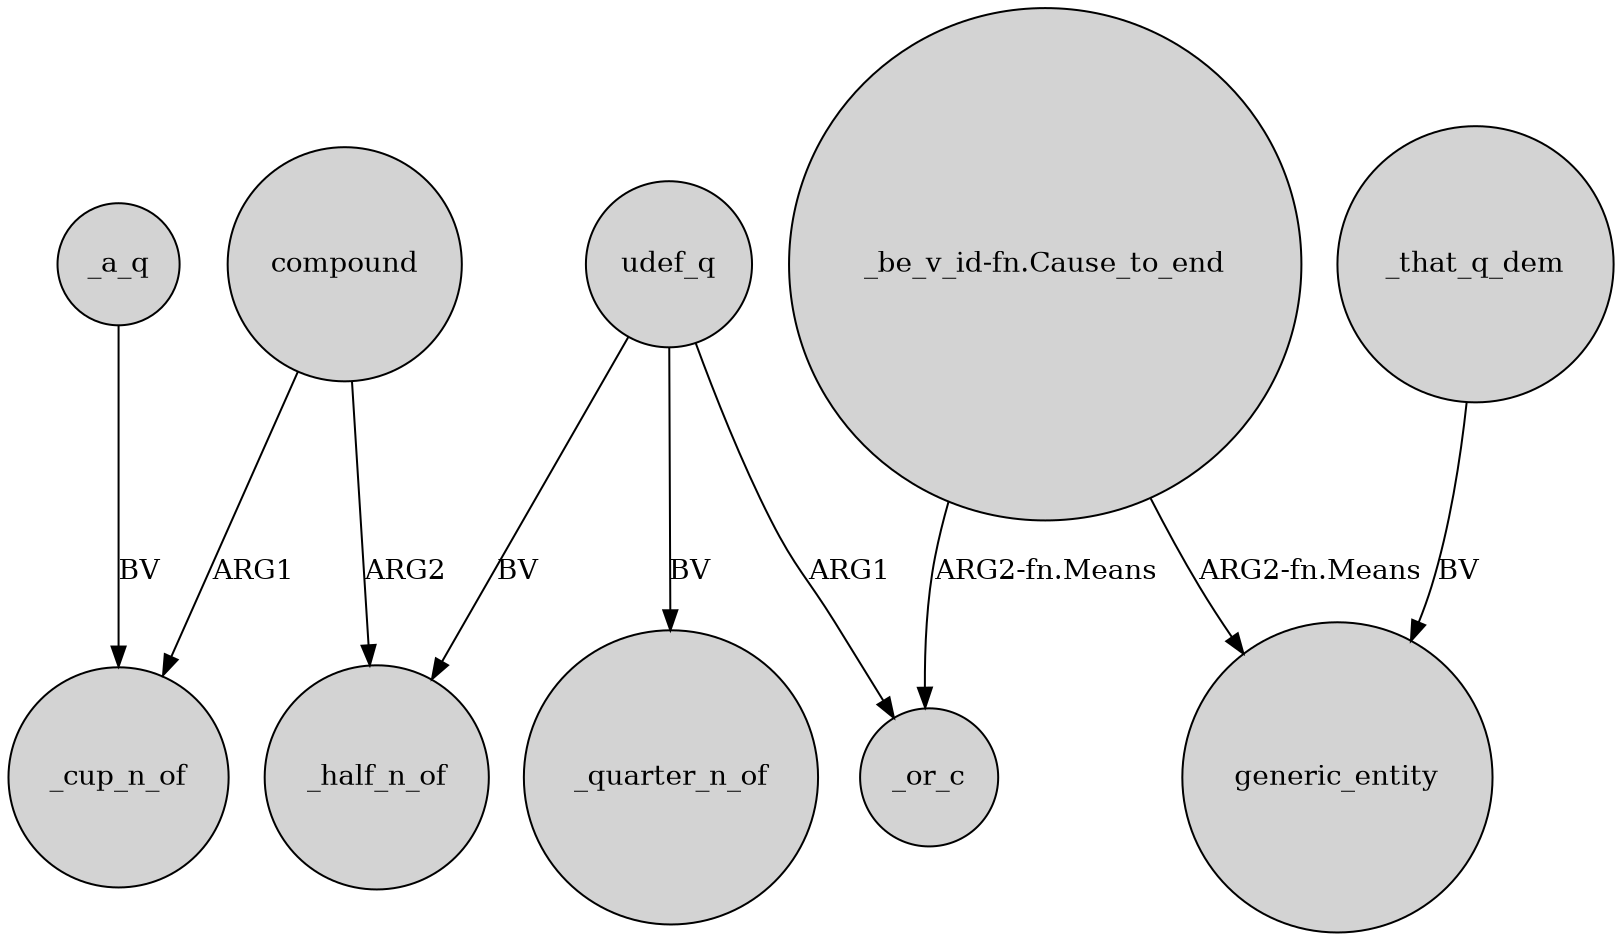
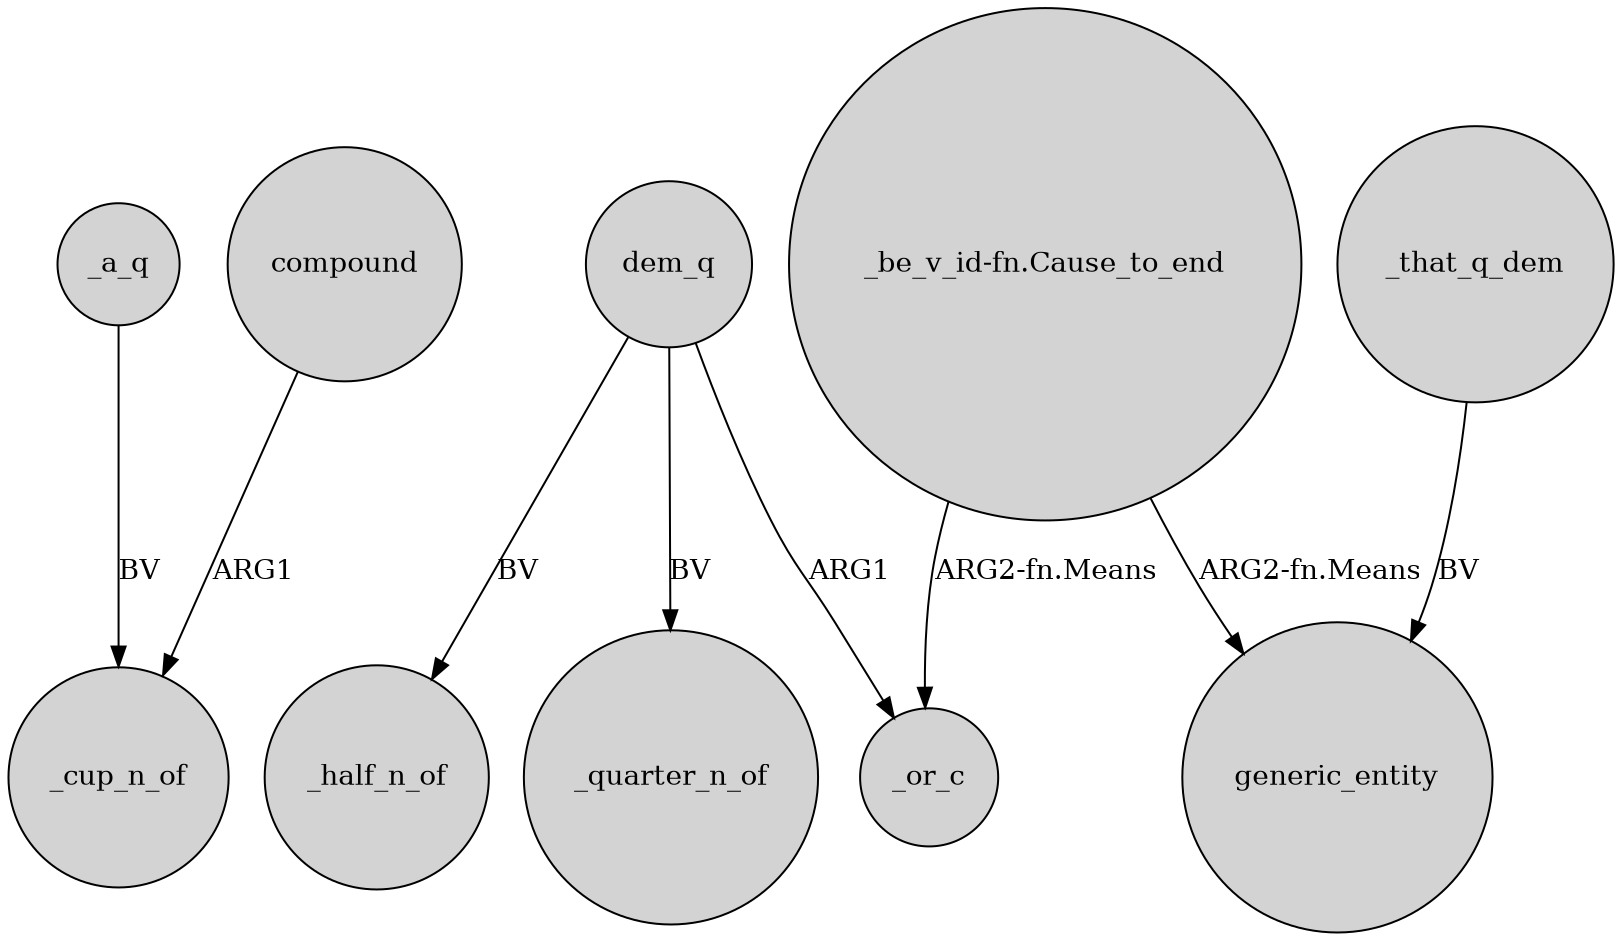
node "udef_q": label "udef_q" -> "dem_q"
edge "compound" -> "_half_n_of": removed, label "ARG2"
